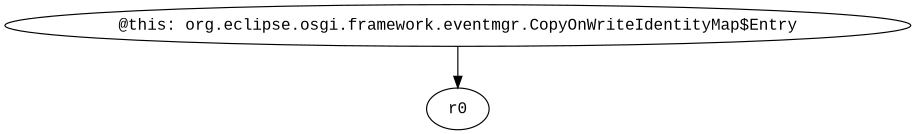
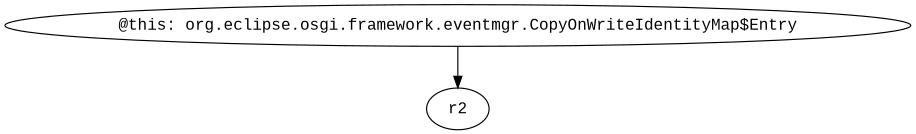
node "r0": label "r0" -> "r2"
